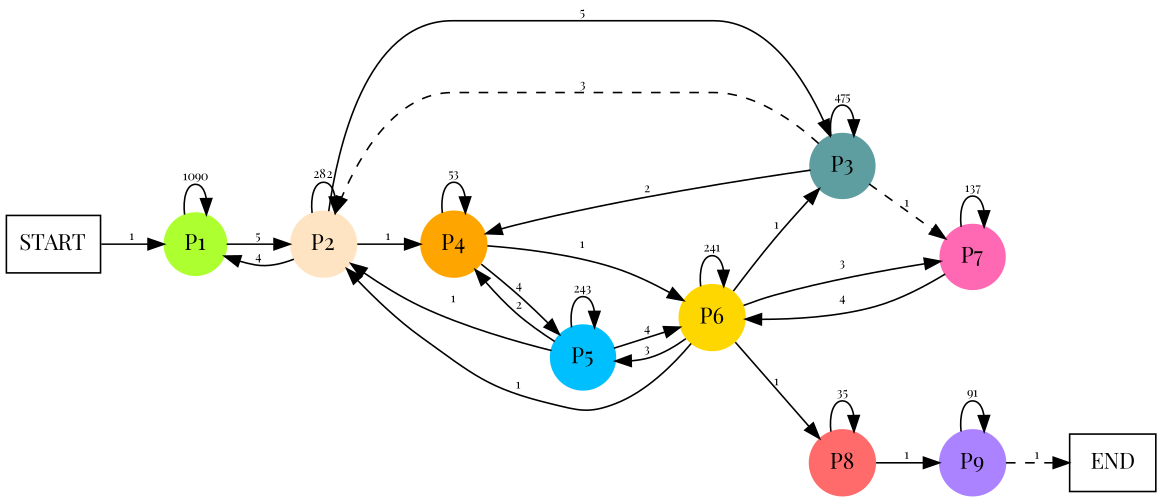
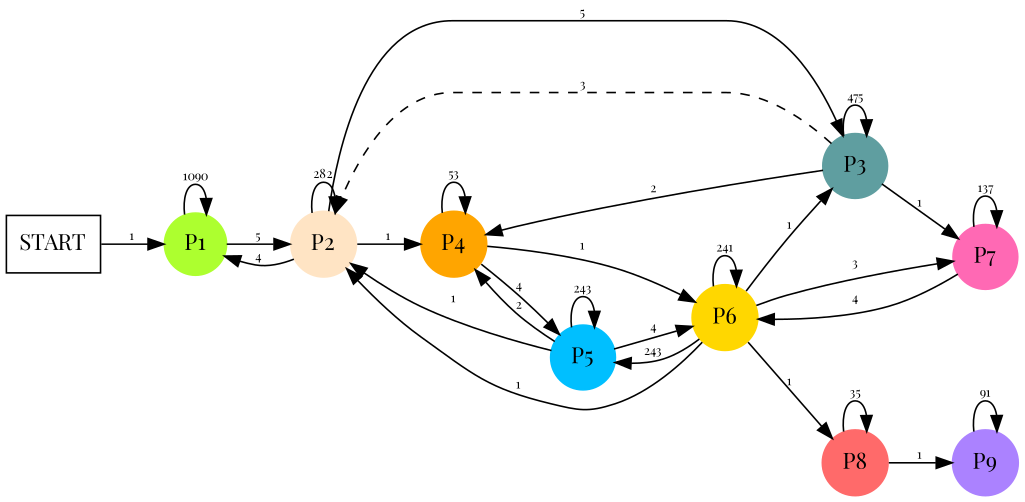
edge "P3" -> "P7": style dashed -> solid
edge "P6" -> "P5": label "3" -> "243"
node "END": removed
